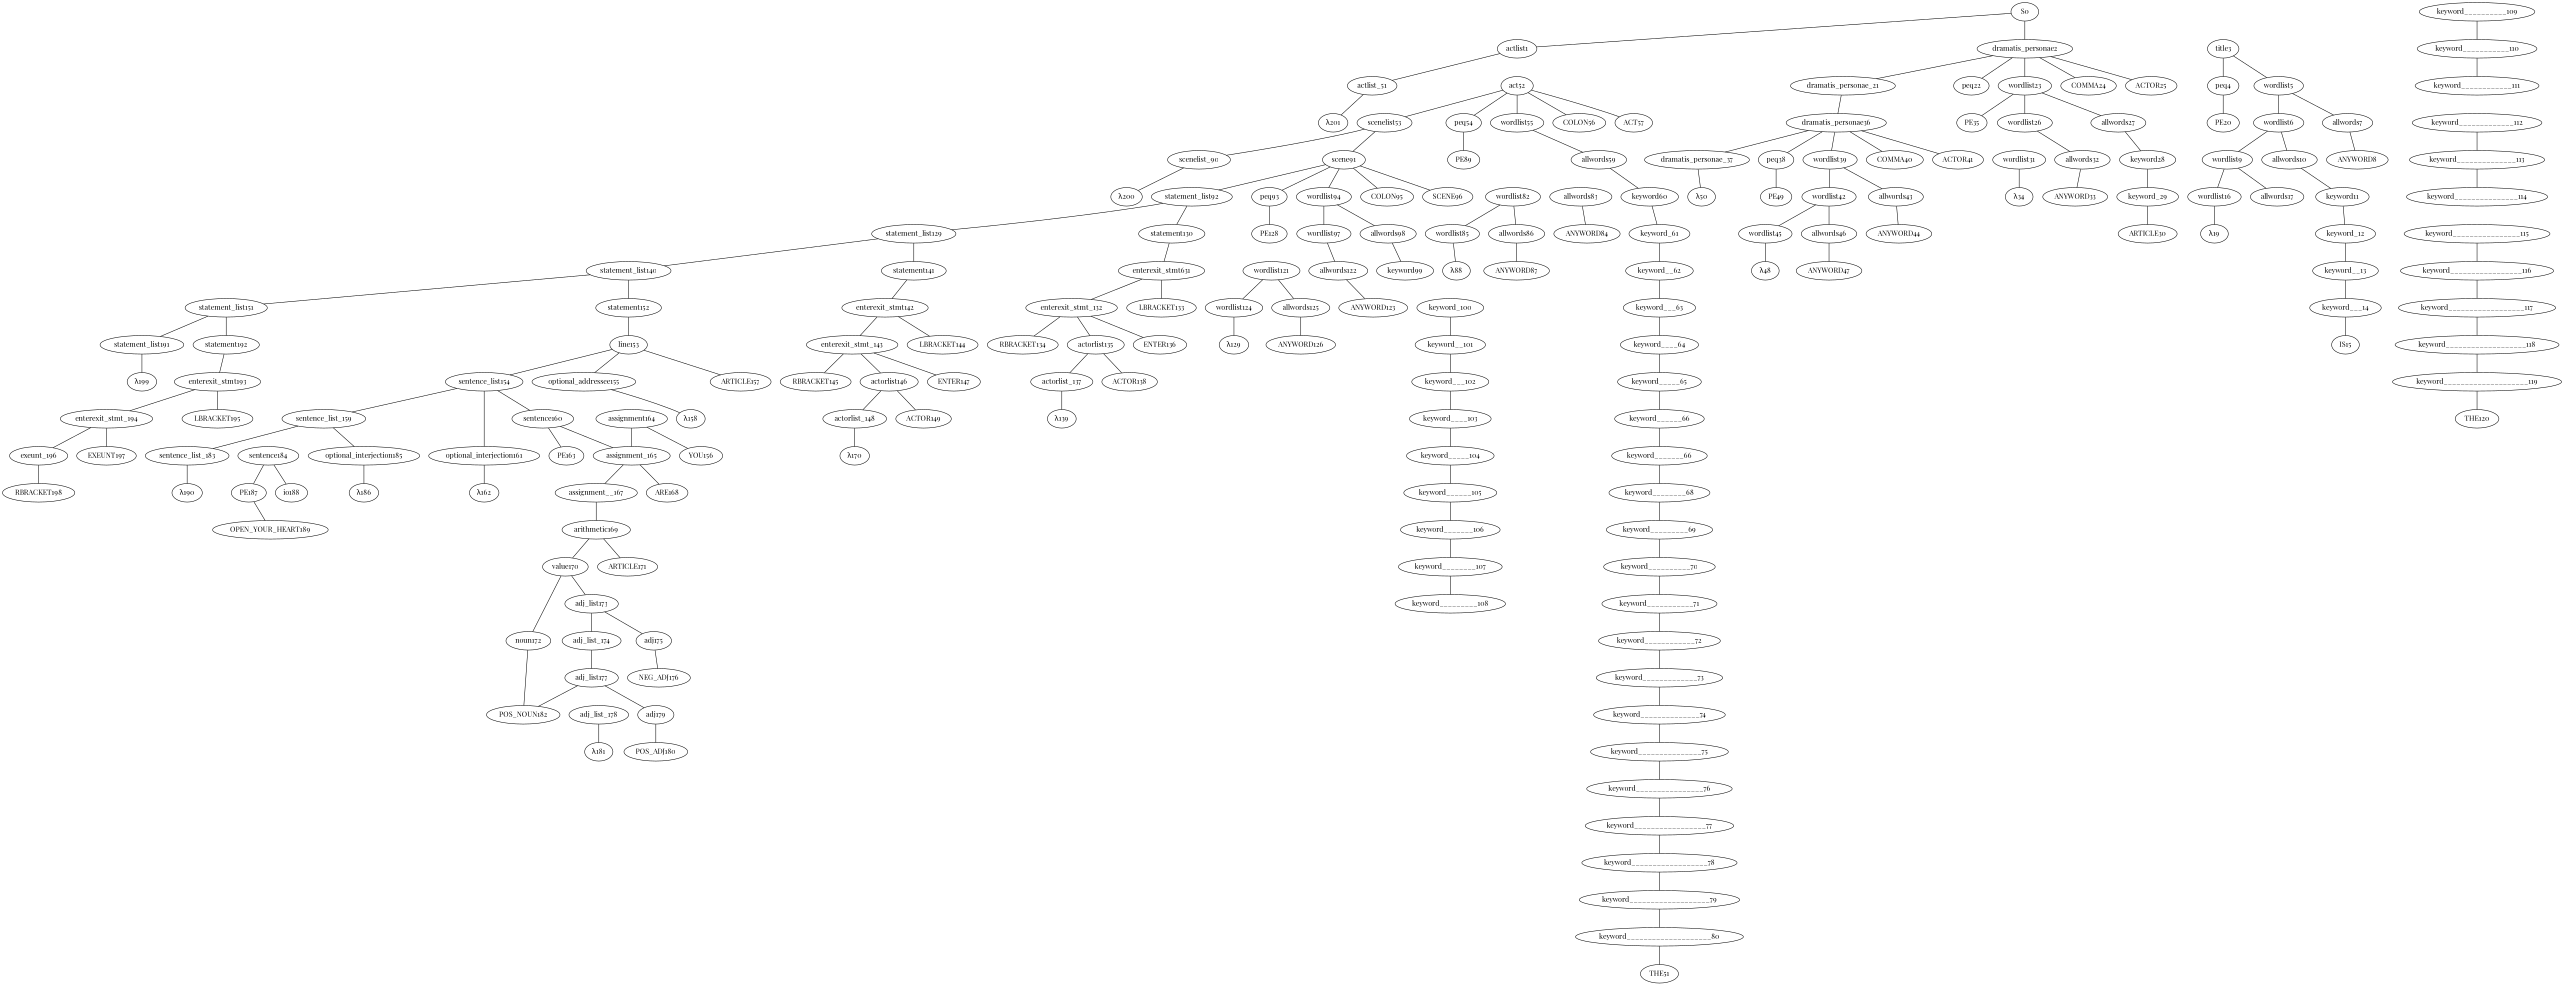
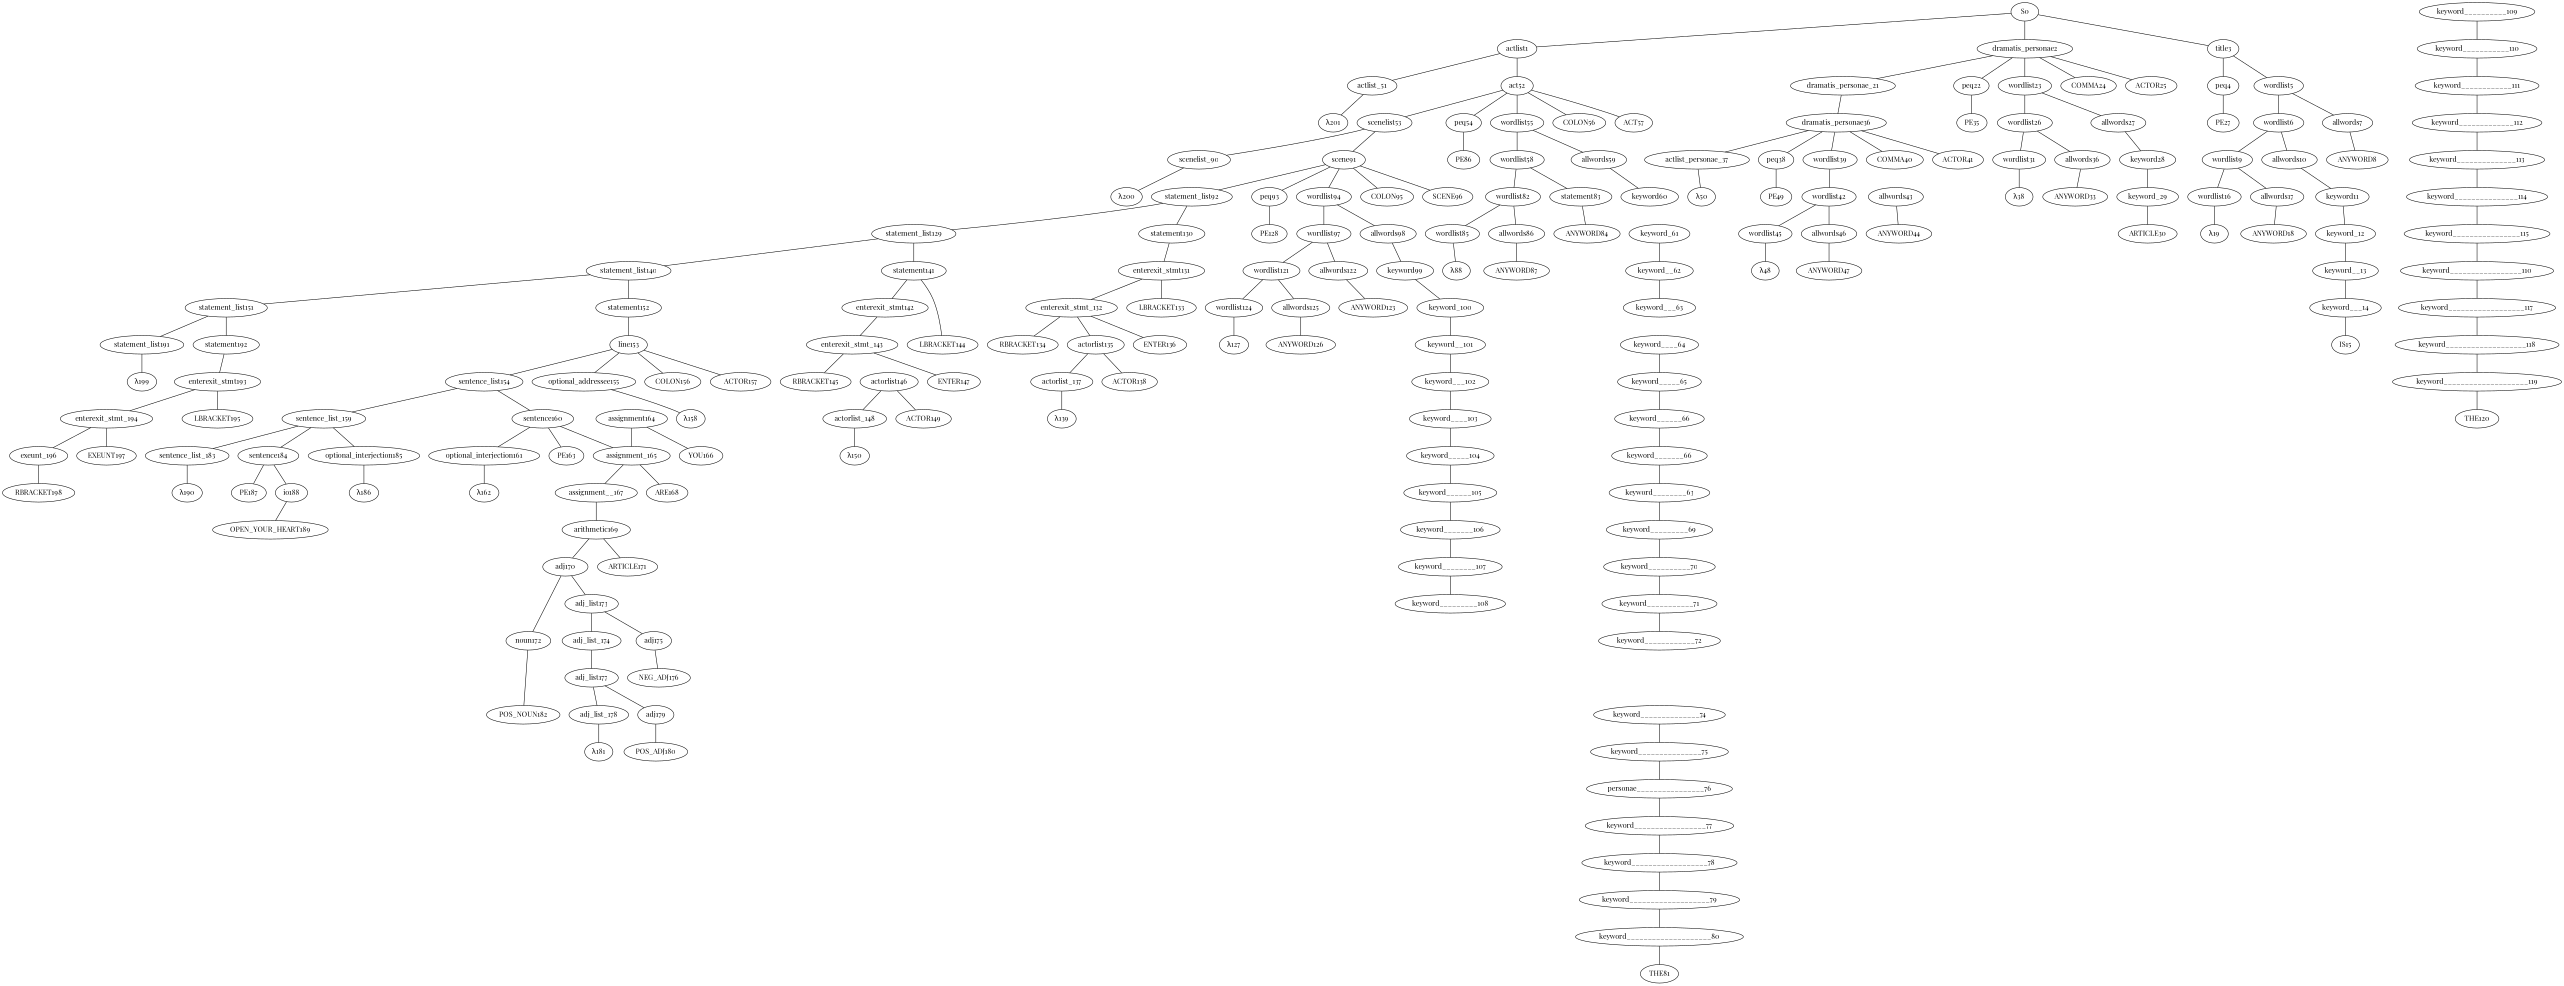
edge "S0" -- "title3": added
edge "actlist1" -- "act52": added
edge "keyword____________111" -- "keyword_____________112": added
edge "wordlist23" -- "PE35": now "peq22" -- "PE35"
node "PE20": label "PE20" -> "PE27"
edge "wordlist26" -- "wordlist31": added
node "PE89": label "PE89" -> "PE86"
node "wordlist58": added
node "dramatis_personae_37": label "dramatis_personae_37" -> "actlist_personae_37"
node "allwords32": label "allwords32" -> "allwords36"
edge "wordlist39" -- "allwords43": removed
node "allwords83": label "allwords83" -> "statement83"
node "λ34": label "λ34" -> "λ38"
edge "keyword60" -- "keyword_61": removed
edge "keyword_______________114" -- "keyword________________115": added
node "ANYWORD18": added
edge "wordlist97" -- "wordlist121": added
node "enterexit_stmt631": label "enterexit_stmt631" -> "enterexit_stmt131"
node "keyword_________________116": label "keyword_________________116" -> "keyword_________________110"
edge "keyword99" -- "keyword_100": added
edge "enterexit_stmt142" -- "LBRACKET144": now "statement141" -- "LBRACKET144"
edge "keyword___63" -- "keyword____64": removed
node "λ129": label "λ129" -> "λ127"
edge "enterexit_stmt_143" -- "actorlist146": removed
node "COLON156": added
node "ARTICLE157": label "ARTICLE157" -> "ACTOR157"
edge "sentence_list154" -- "optional_interjection161": now "sentence160" -- "optional_interjection161"
edge "sentence_list_159" -- "sentence184": added
node "YOU156": label "YOU156" -> "YOU166"
node "λ170": label "λ170" -> "λ150"
node "keyword________68": label "keyword________68" -> "keyword________63"
edge "PE187" -- "OPEN_YOUR_HEART189": now "io188" -- "OPEN_YOUR_HEART189"
node "value170": label "value170" -> "adj170"
node "keyword_____________73": removed
edge "adj_list177" -- "POS_NOUN182": now "adj_list177" -- "adj_list_178"
node "keyword________________76": label "keyword________________76" -> "personae________________76"
node "THE51": label "THE51" -> "THE81"
